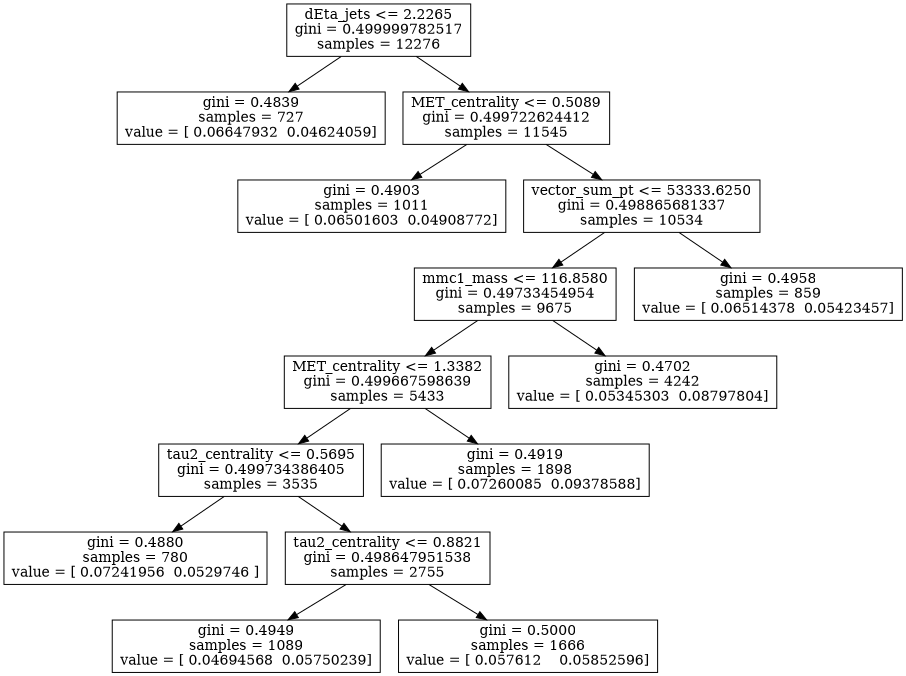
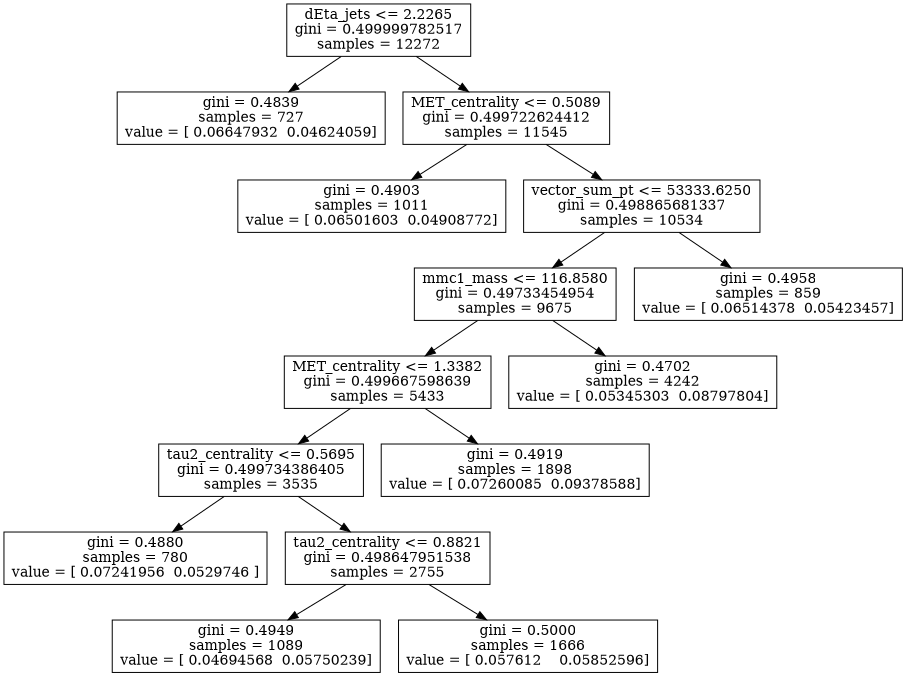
node "dEta_jets <= 2.2265 gini = 0.499999782517 samples = 12276": label "dEta_jets <= 2.2265 gini = 0.499999782517 samples = 12276" -> "dEta_jets <= 2.2265 gini = 0.499999782517 samples = 12272"
